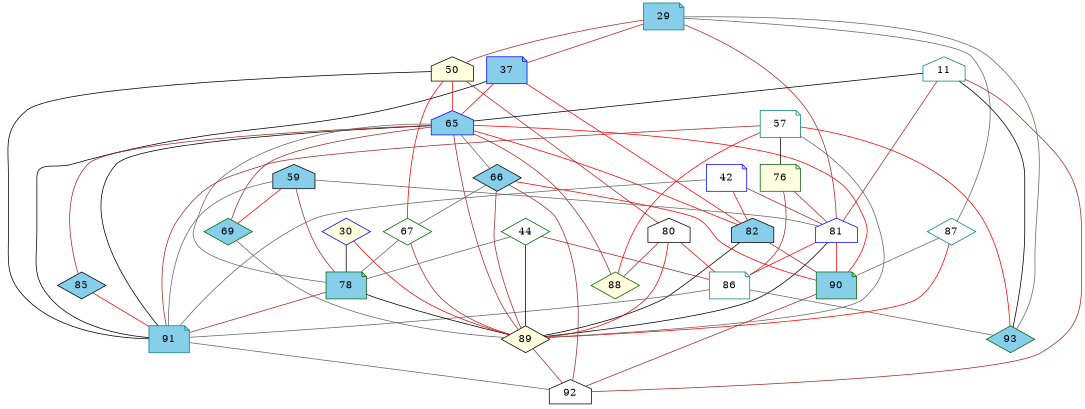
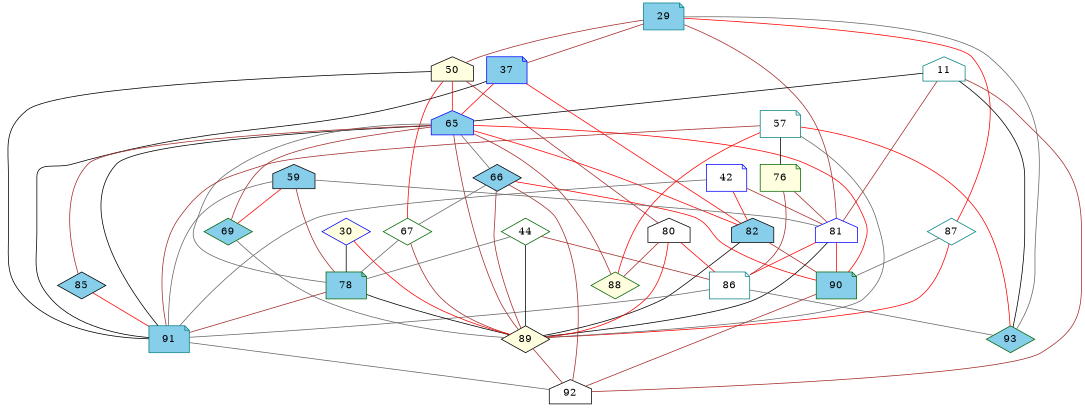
edge "29" -- "87": color gray40 -> red
